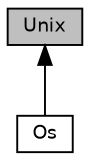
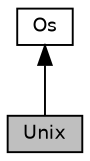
edge "Os" -> "Unix": reversed
